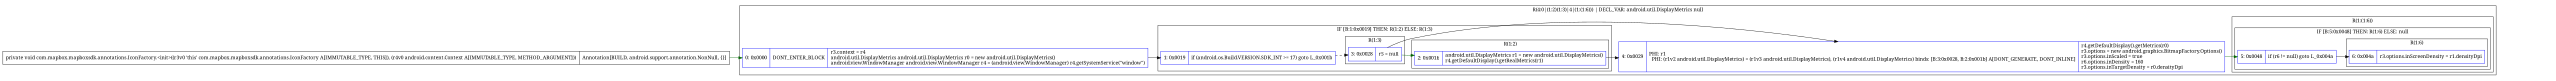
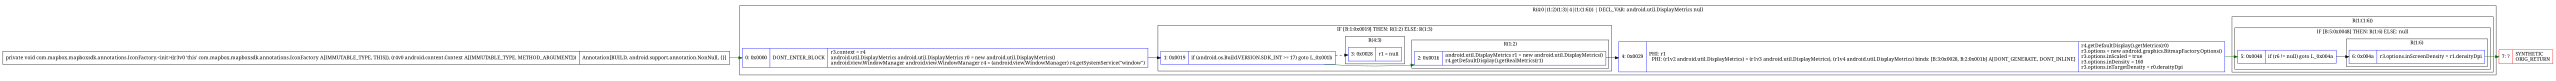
edge "3: 0x0028" -> "4: 0x0029": removed
cluster "R(1:3)": label "R(1:3)" -> "R(4:3)"
node "3: 0x0028": text "r5 = null" -> "r1 = null"
edge "3: 0x0028" -> "2: 0x001b": now "1: 0x0019" -> "2: 0x001b"
node "7: ?": added
node "4: 0x0029": text "r6.options.inDensity = 160" -> "r3.options.inDensity = 160"
